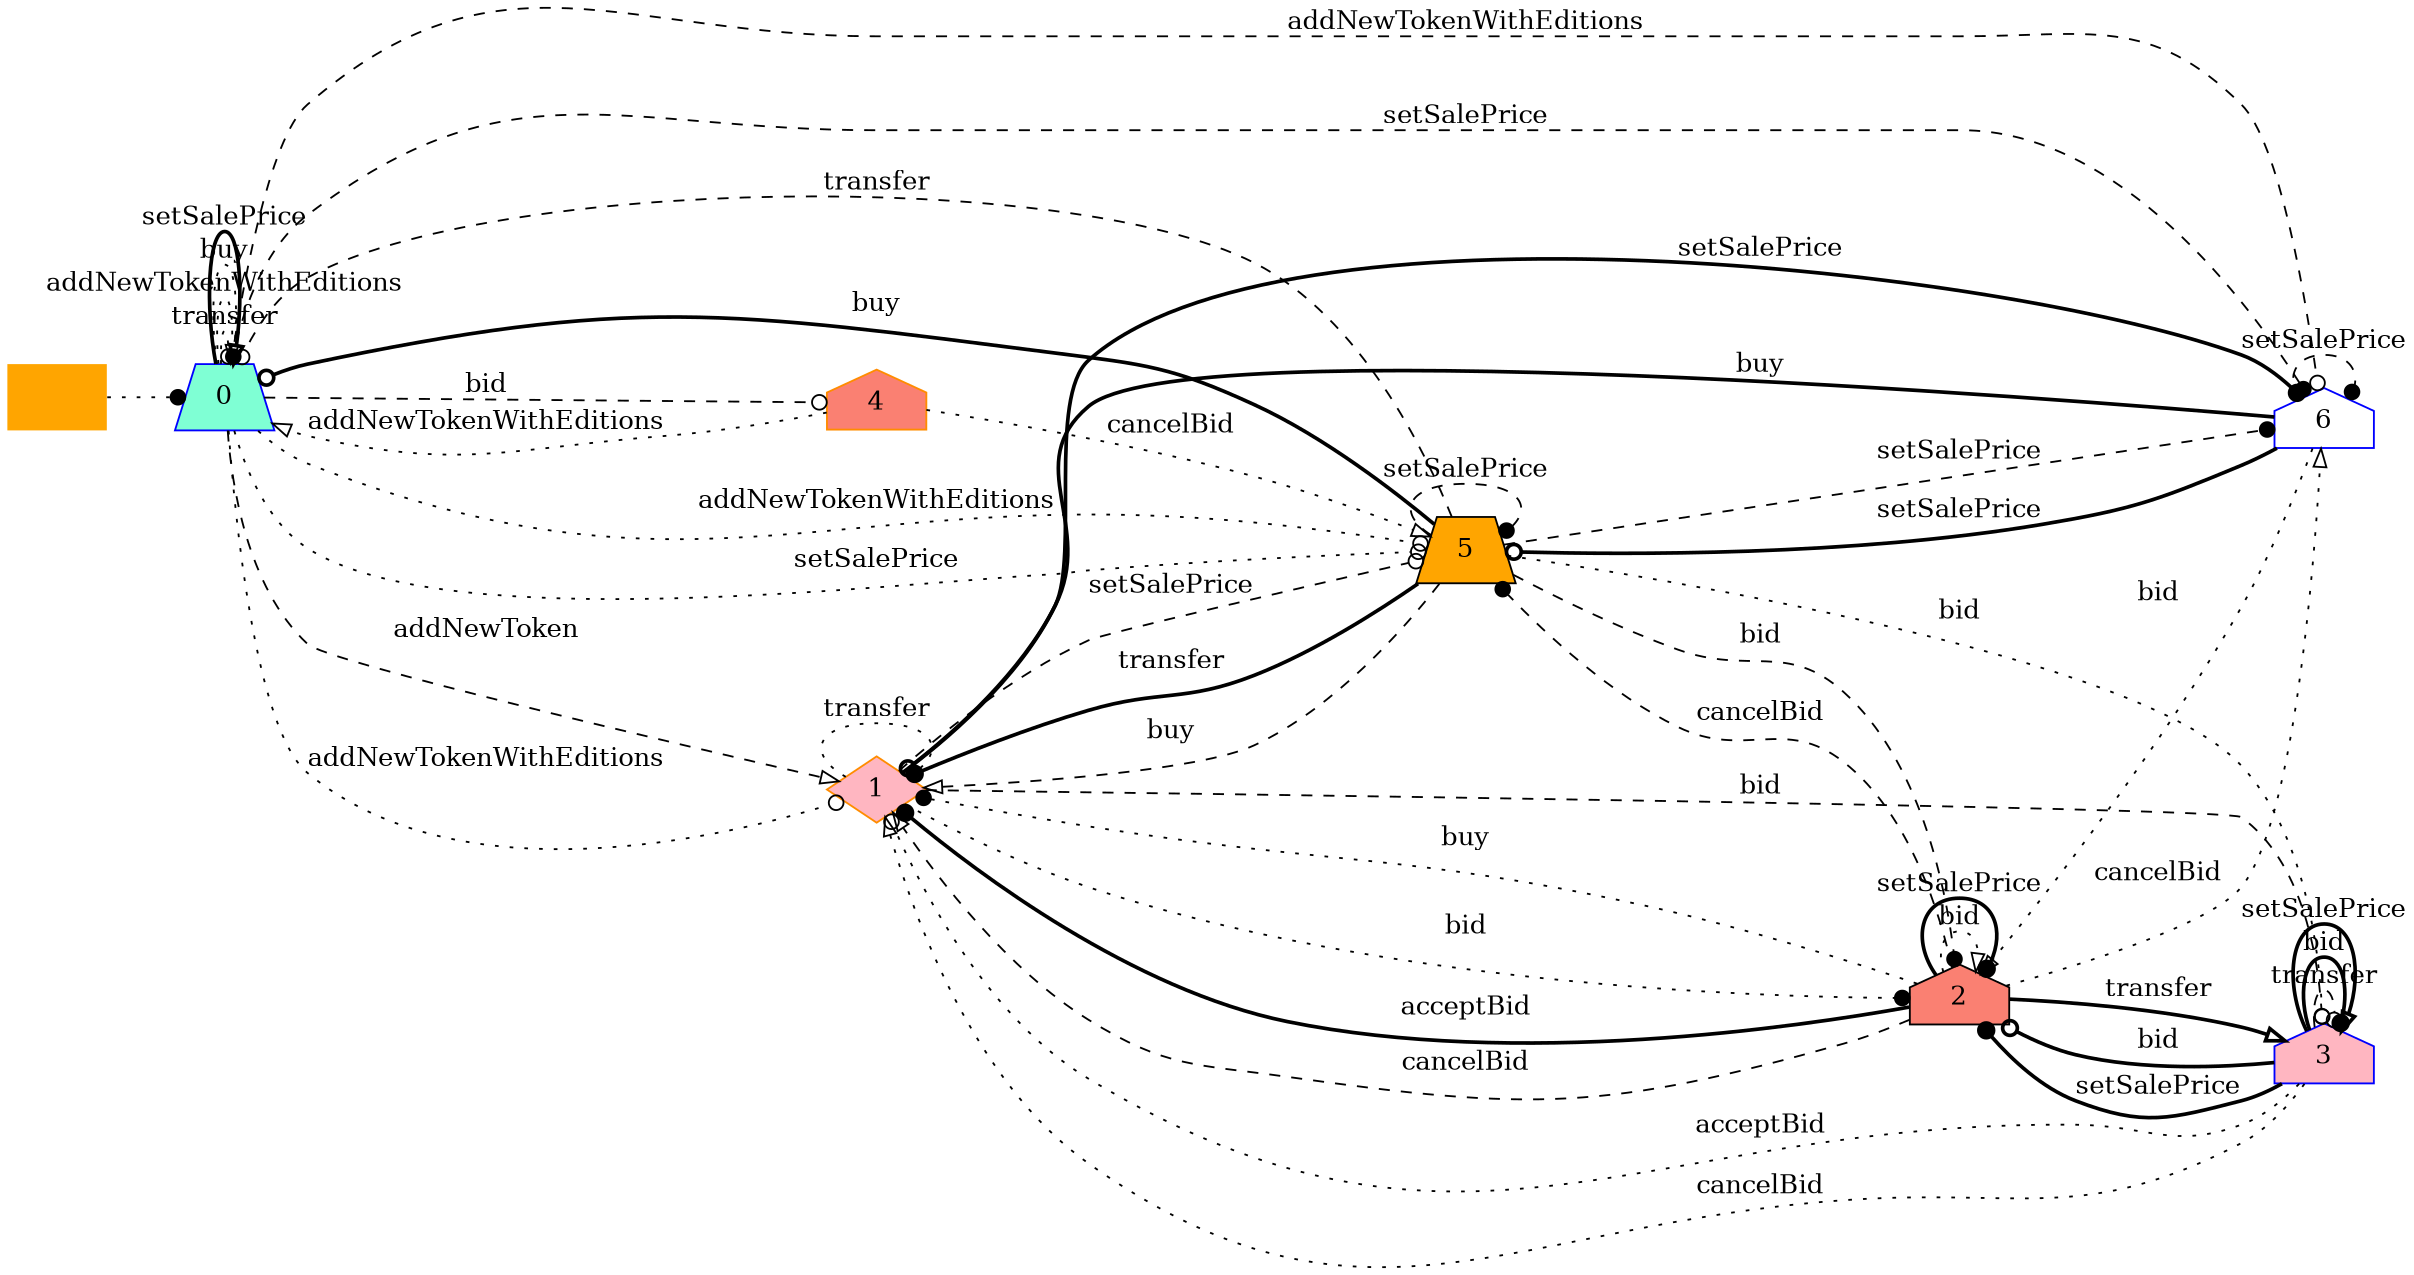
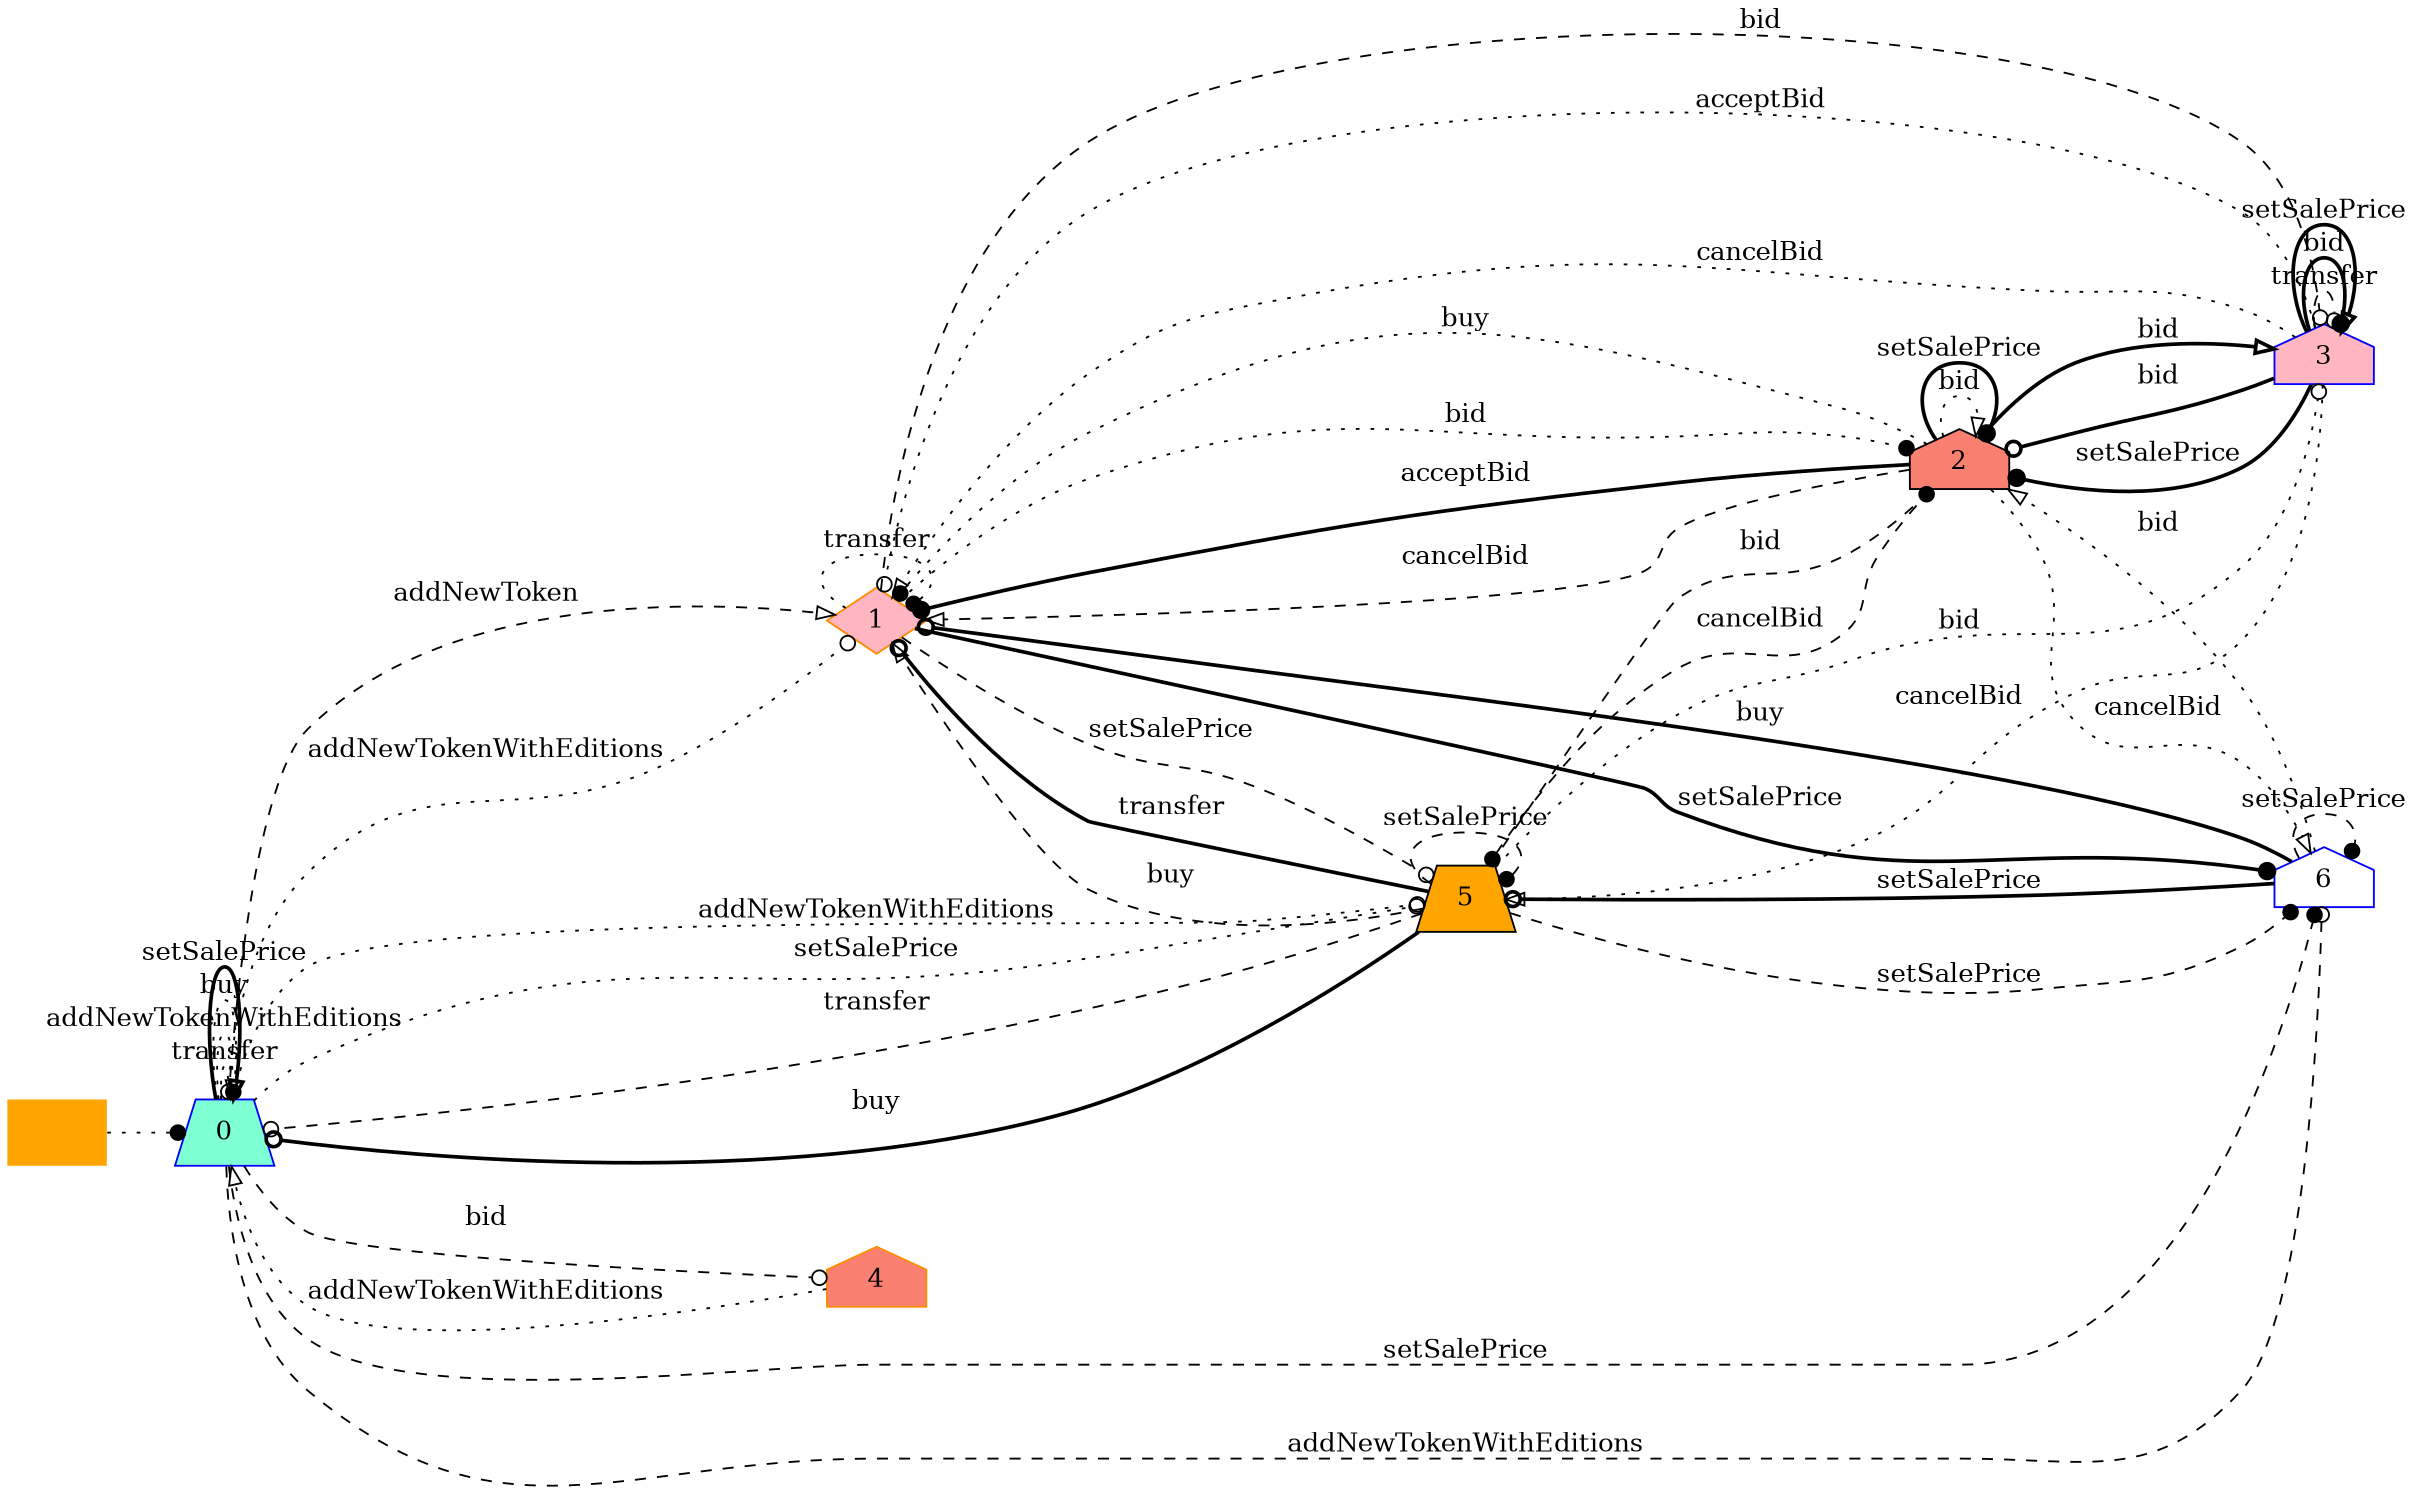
edge "4" -> "5": now "3" -> "5"
edge "2" -> "3": label "transfer" -> "bid"
